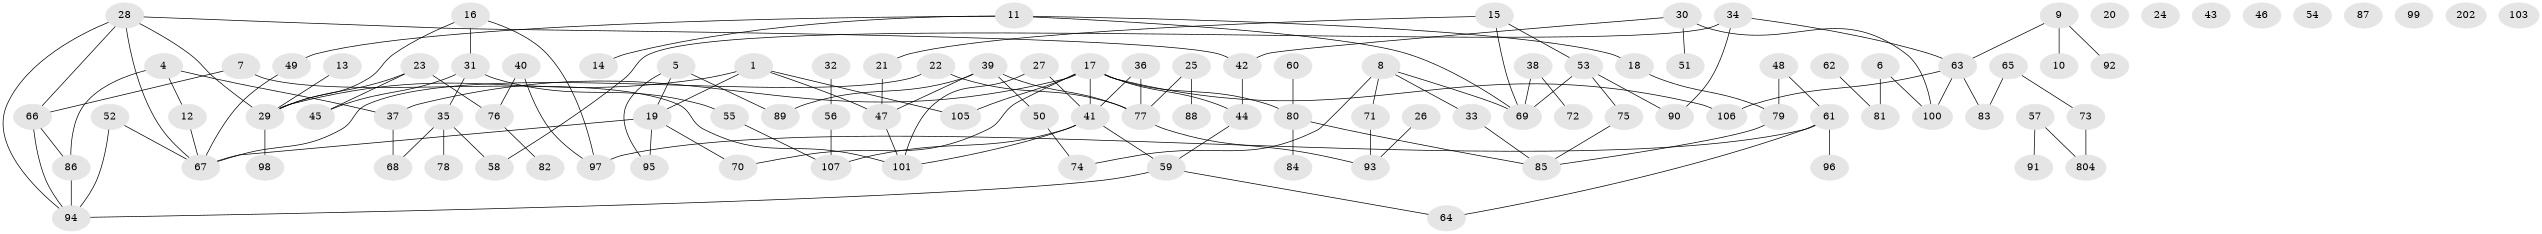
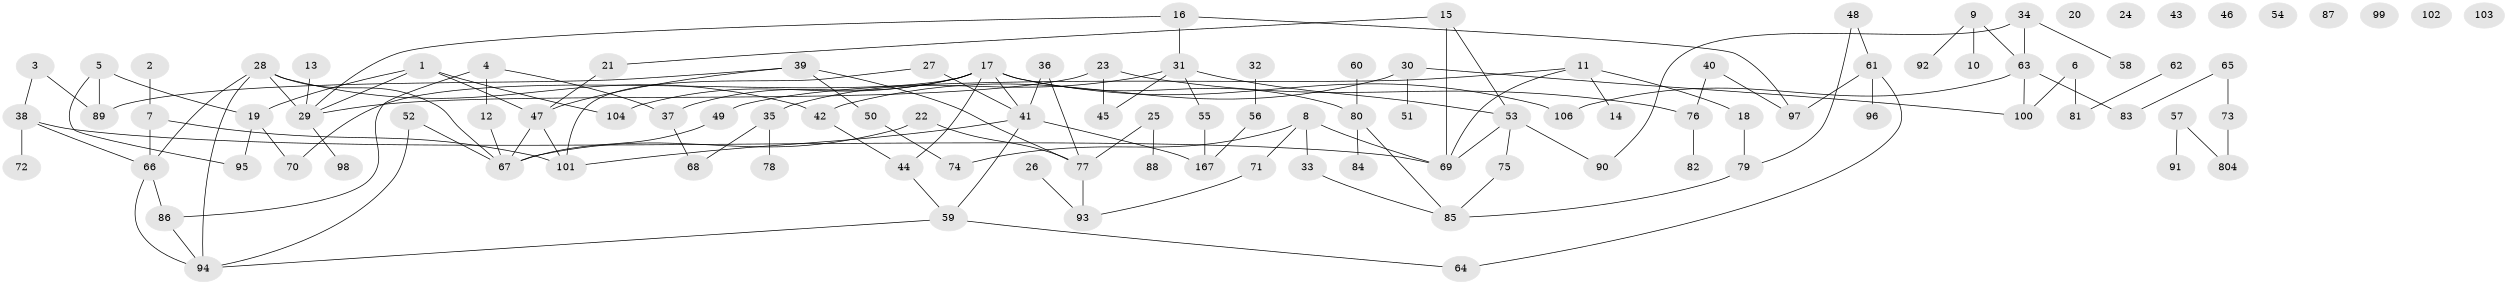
node "202": label "202" -> "102"
node "3": added
node "2": added
edge "31" -- "53": added
node "105": label "105" -> "104"
edge "19" -- "67": now "47" -- "67"
edge "35" -- "58": removed
edge "38" -- "66": added
node "107": label "107" -> "167"
